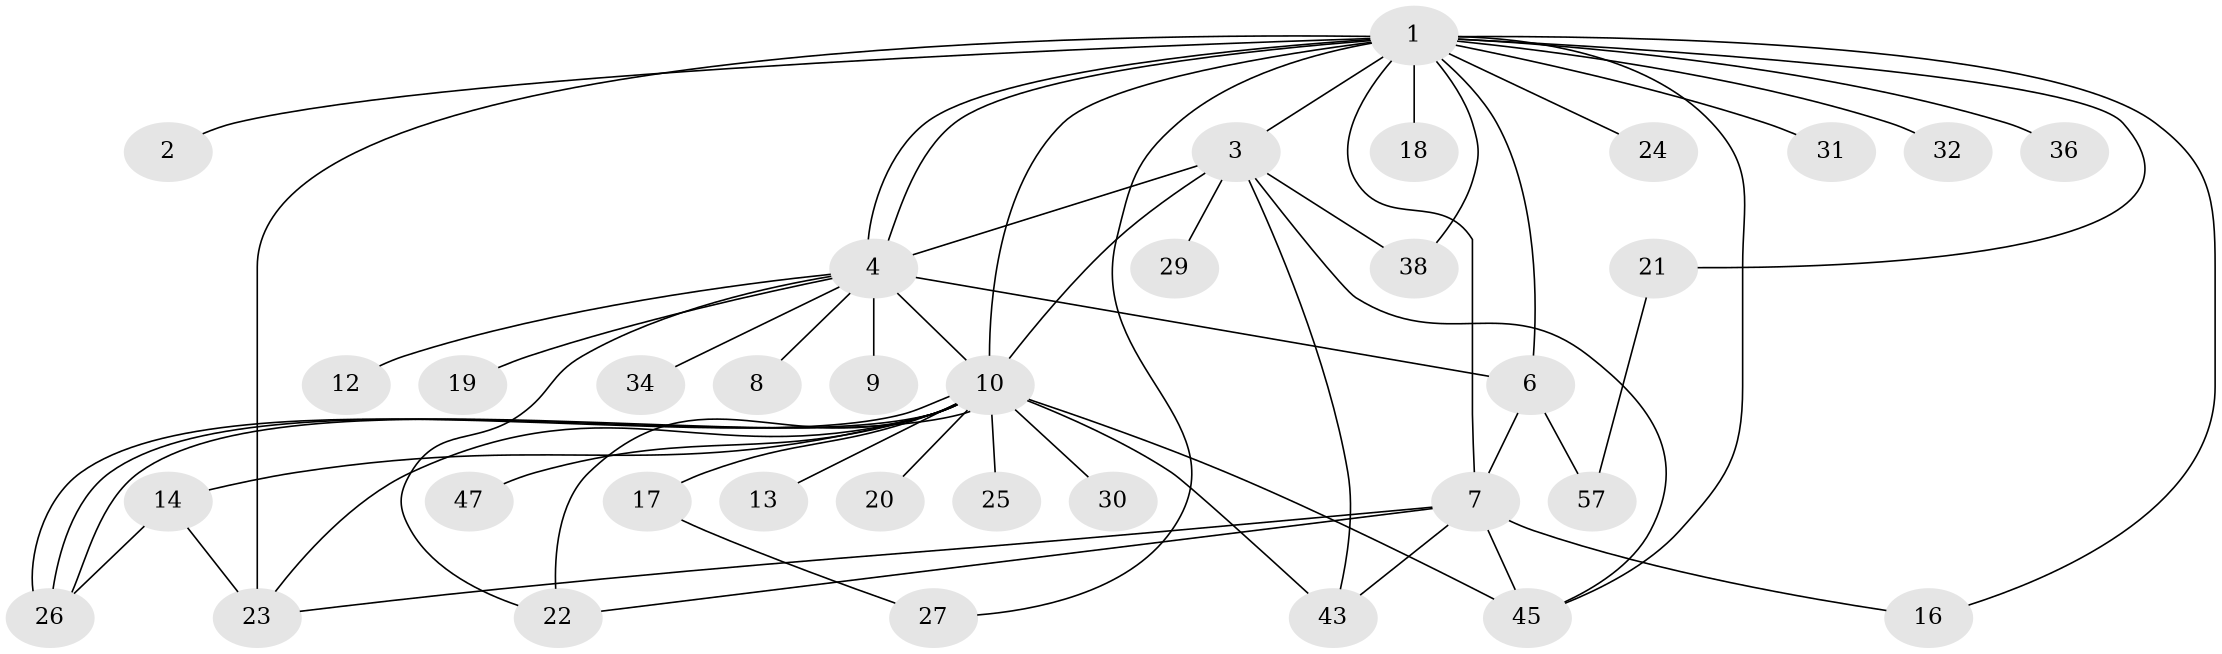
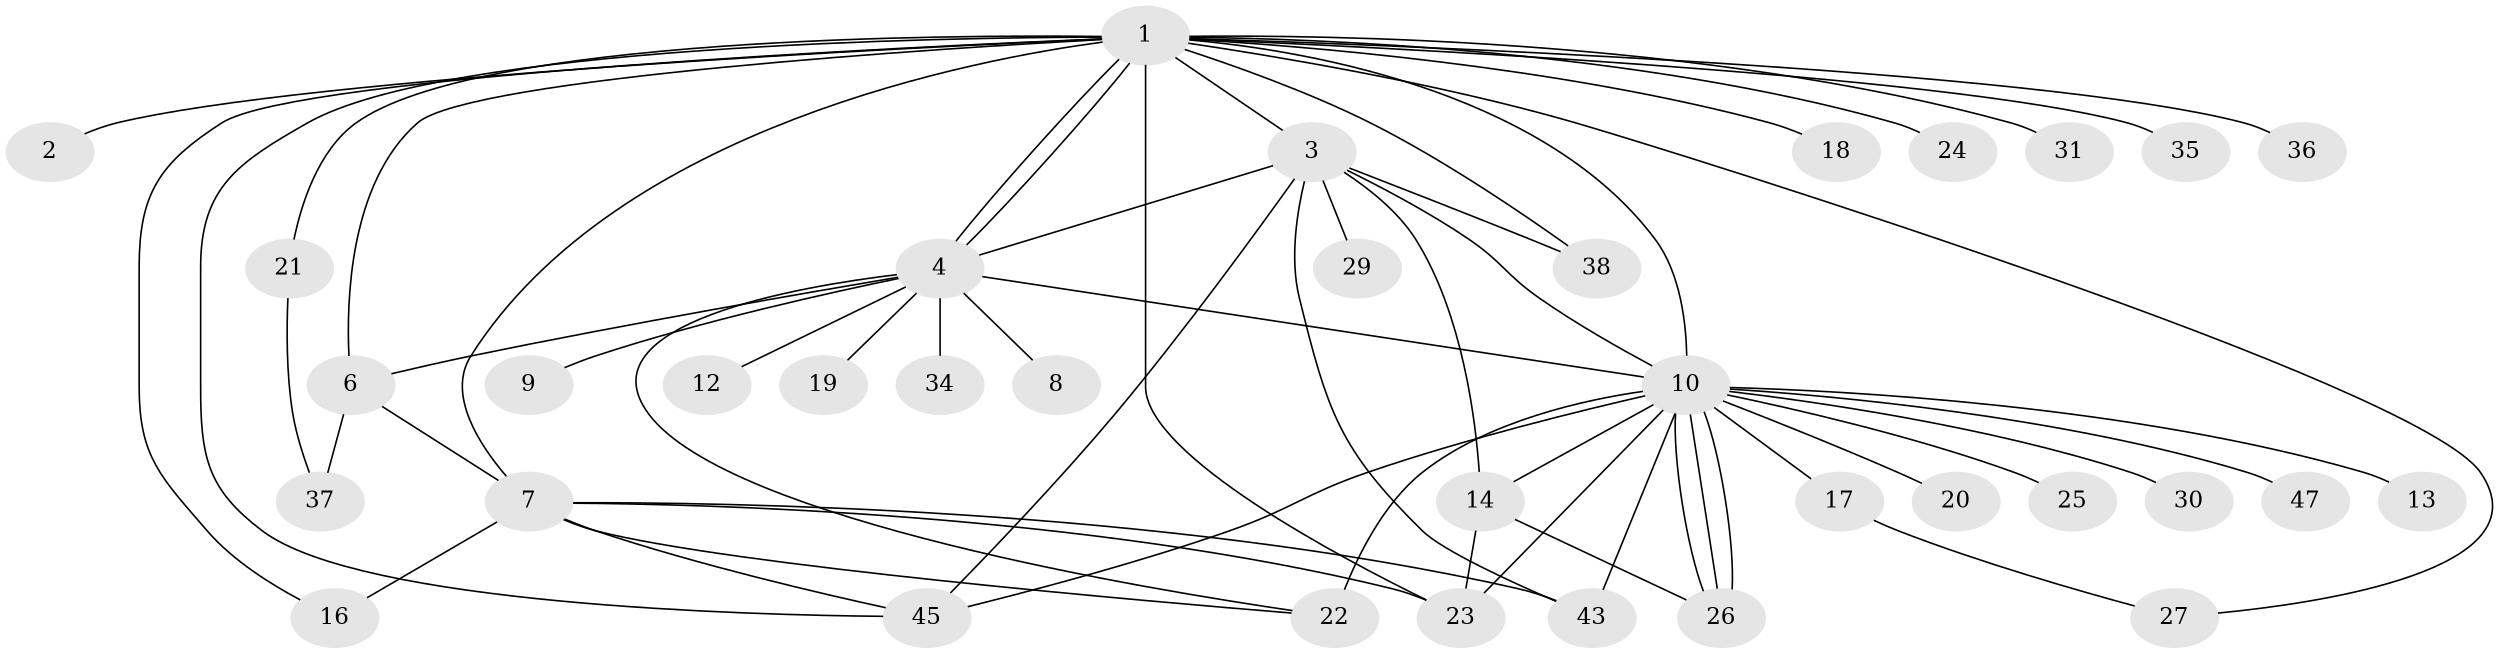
node "32": label "32" -> "35"
edge "3" -- "14": added
node "57": label "57" -> "37"
